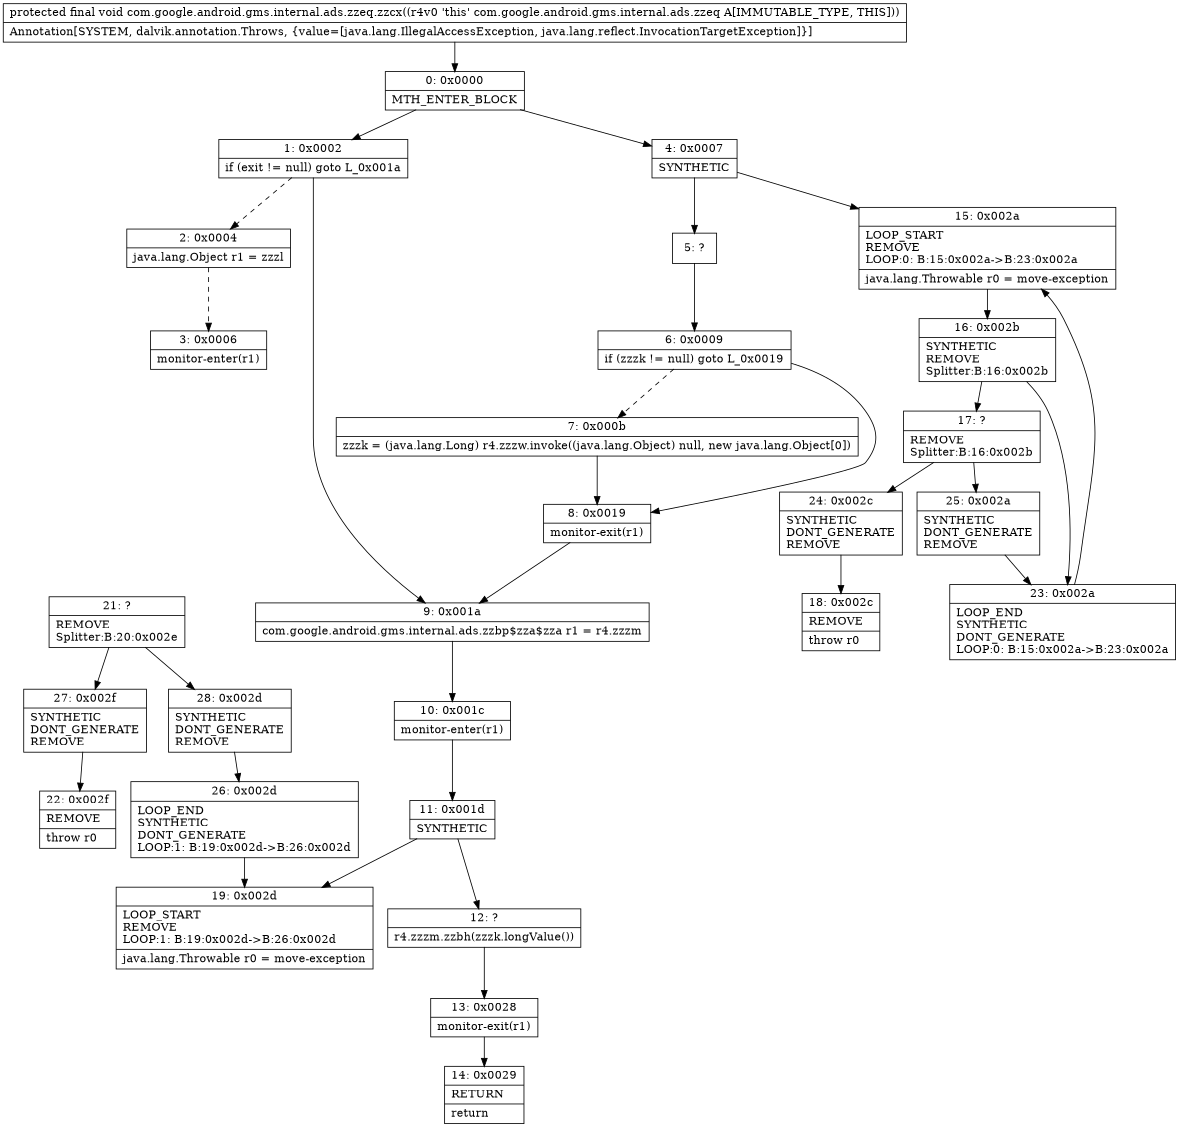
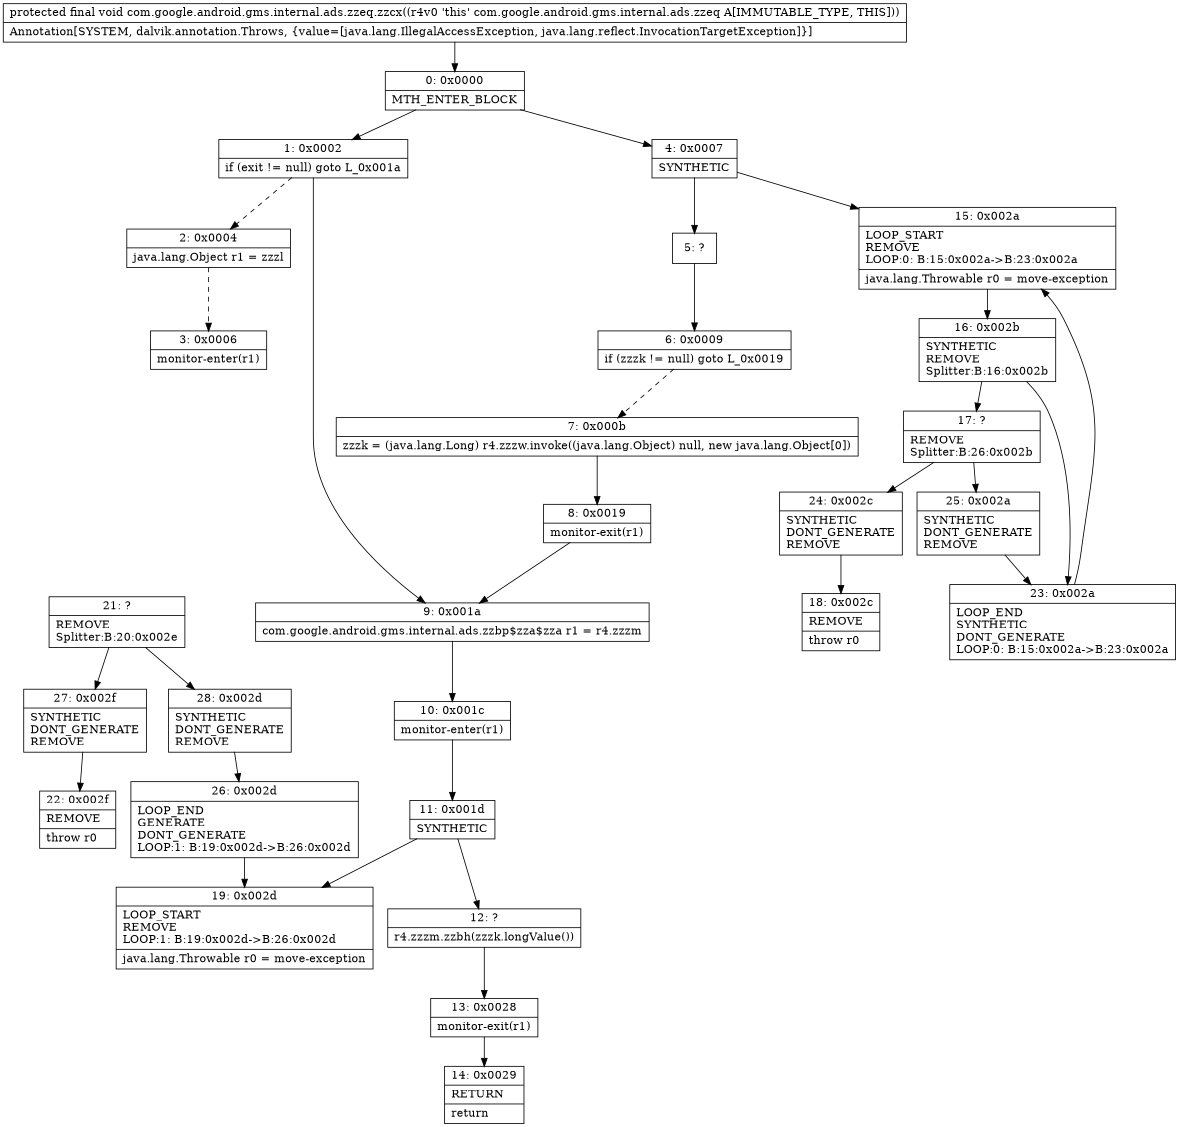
node "17: ?": text "Splitter:B:16:0x002b" -> "Splitter:B:26:0x002b"
edge "6: 0x0009" -> "8: 0x0019": removed
node "26: 0x002d": text "SYNTHETIC" -> "GENERATE"
